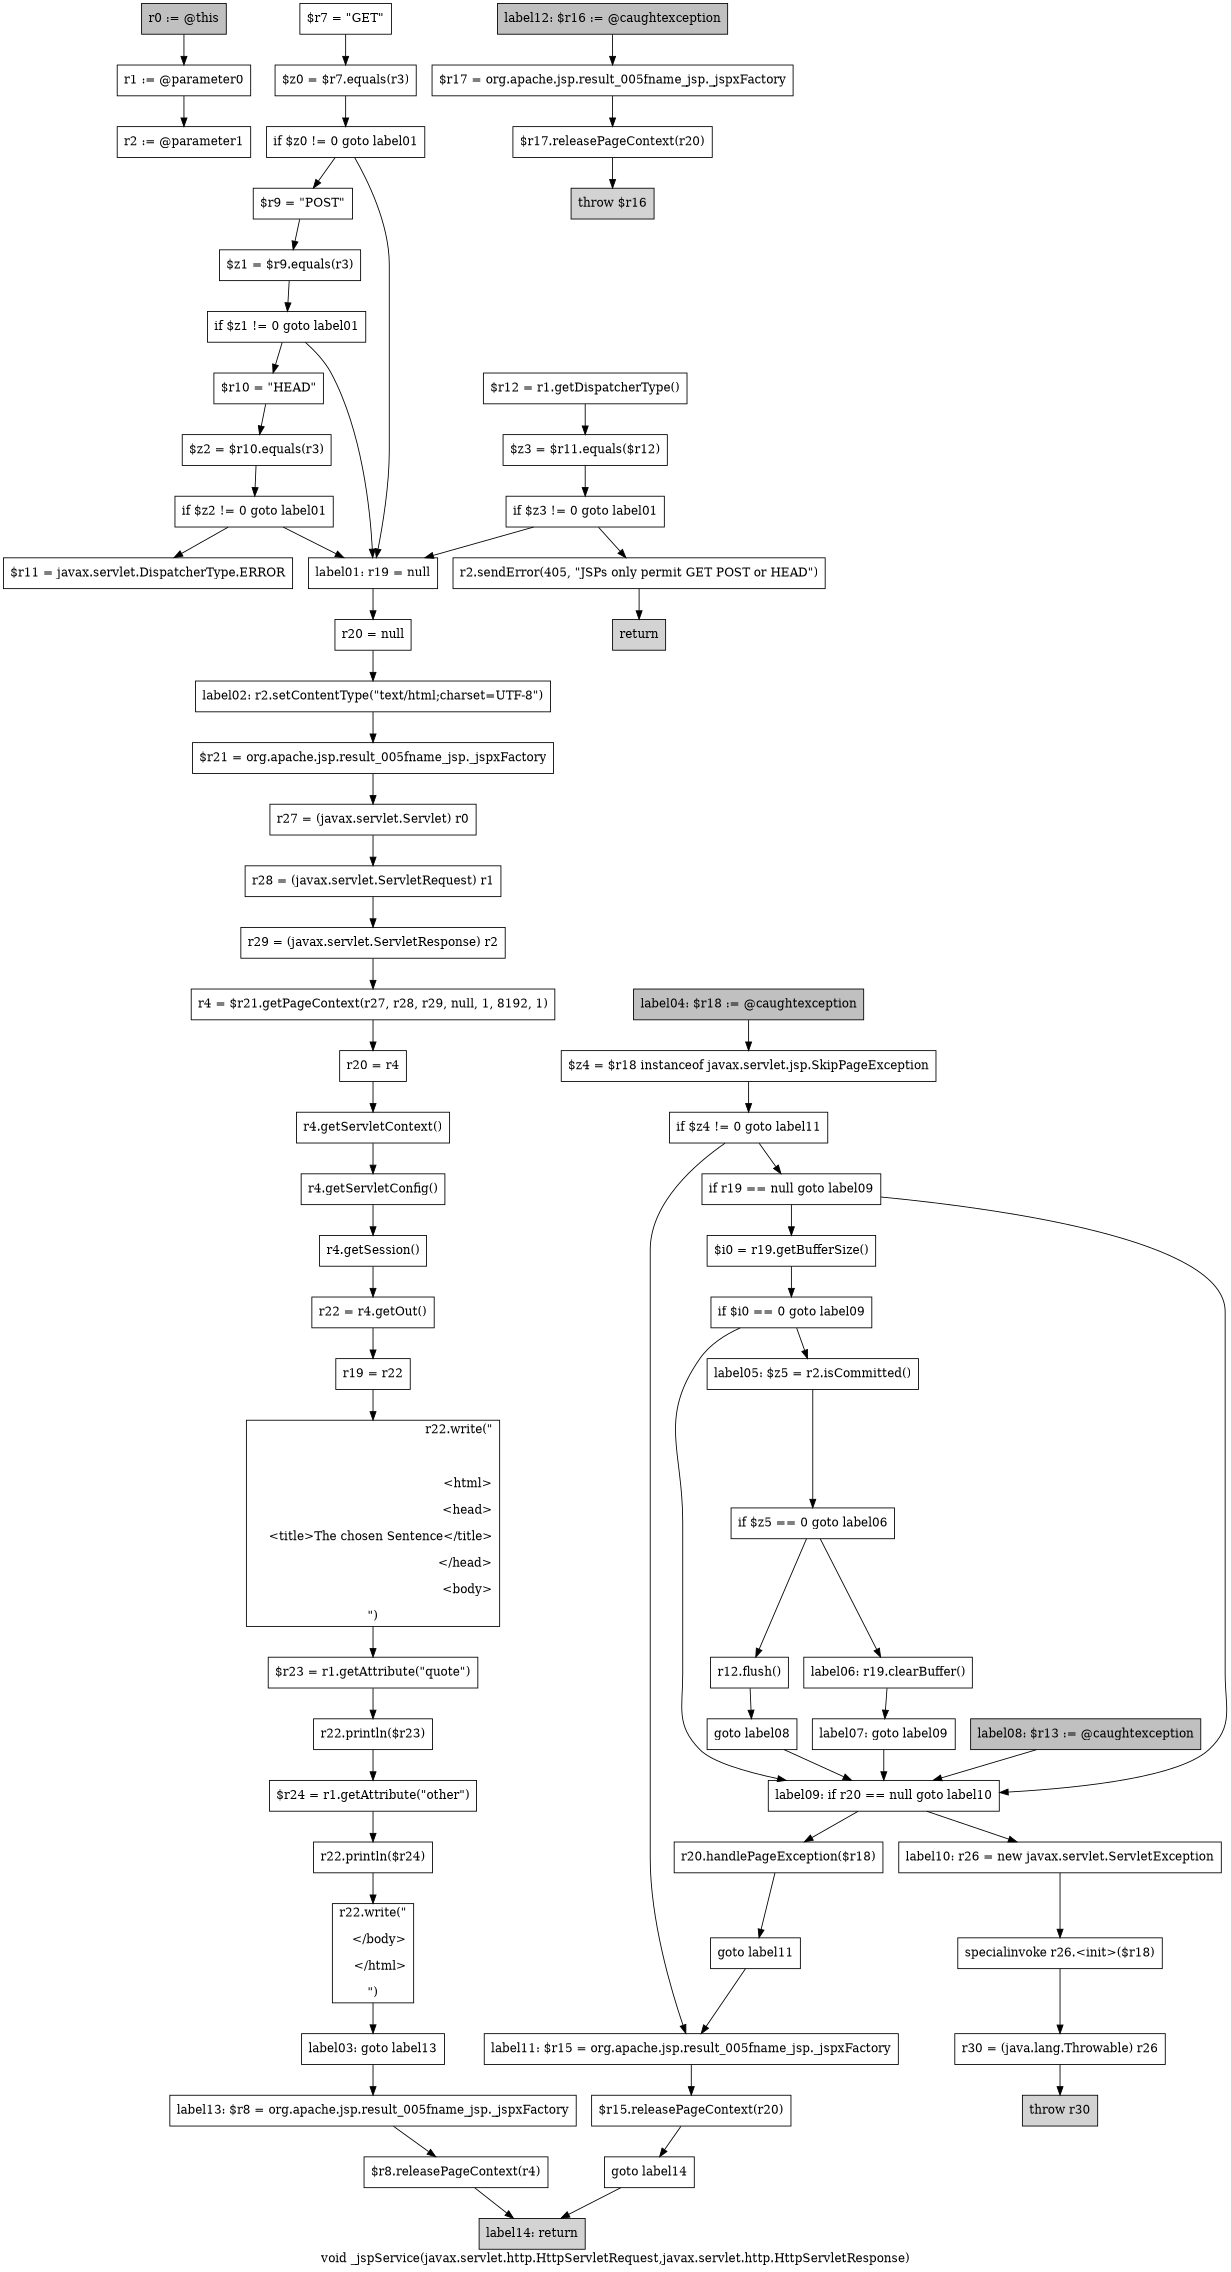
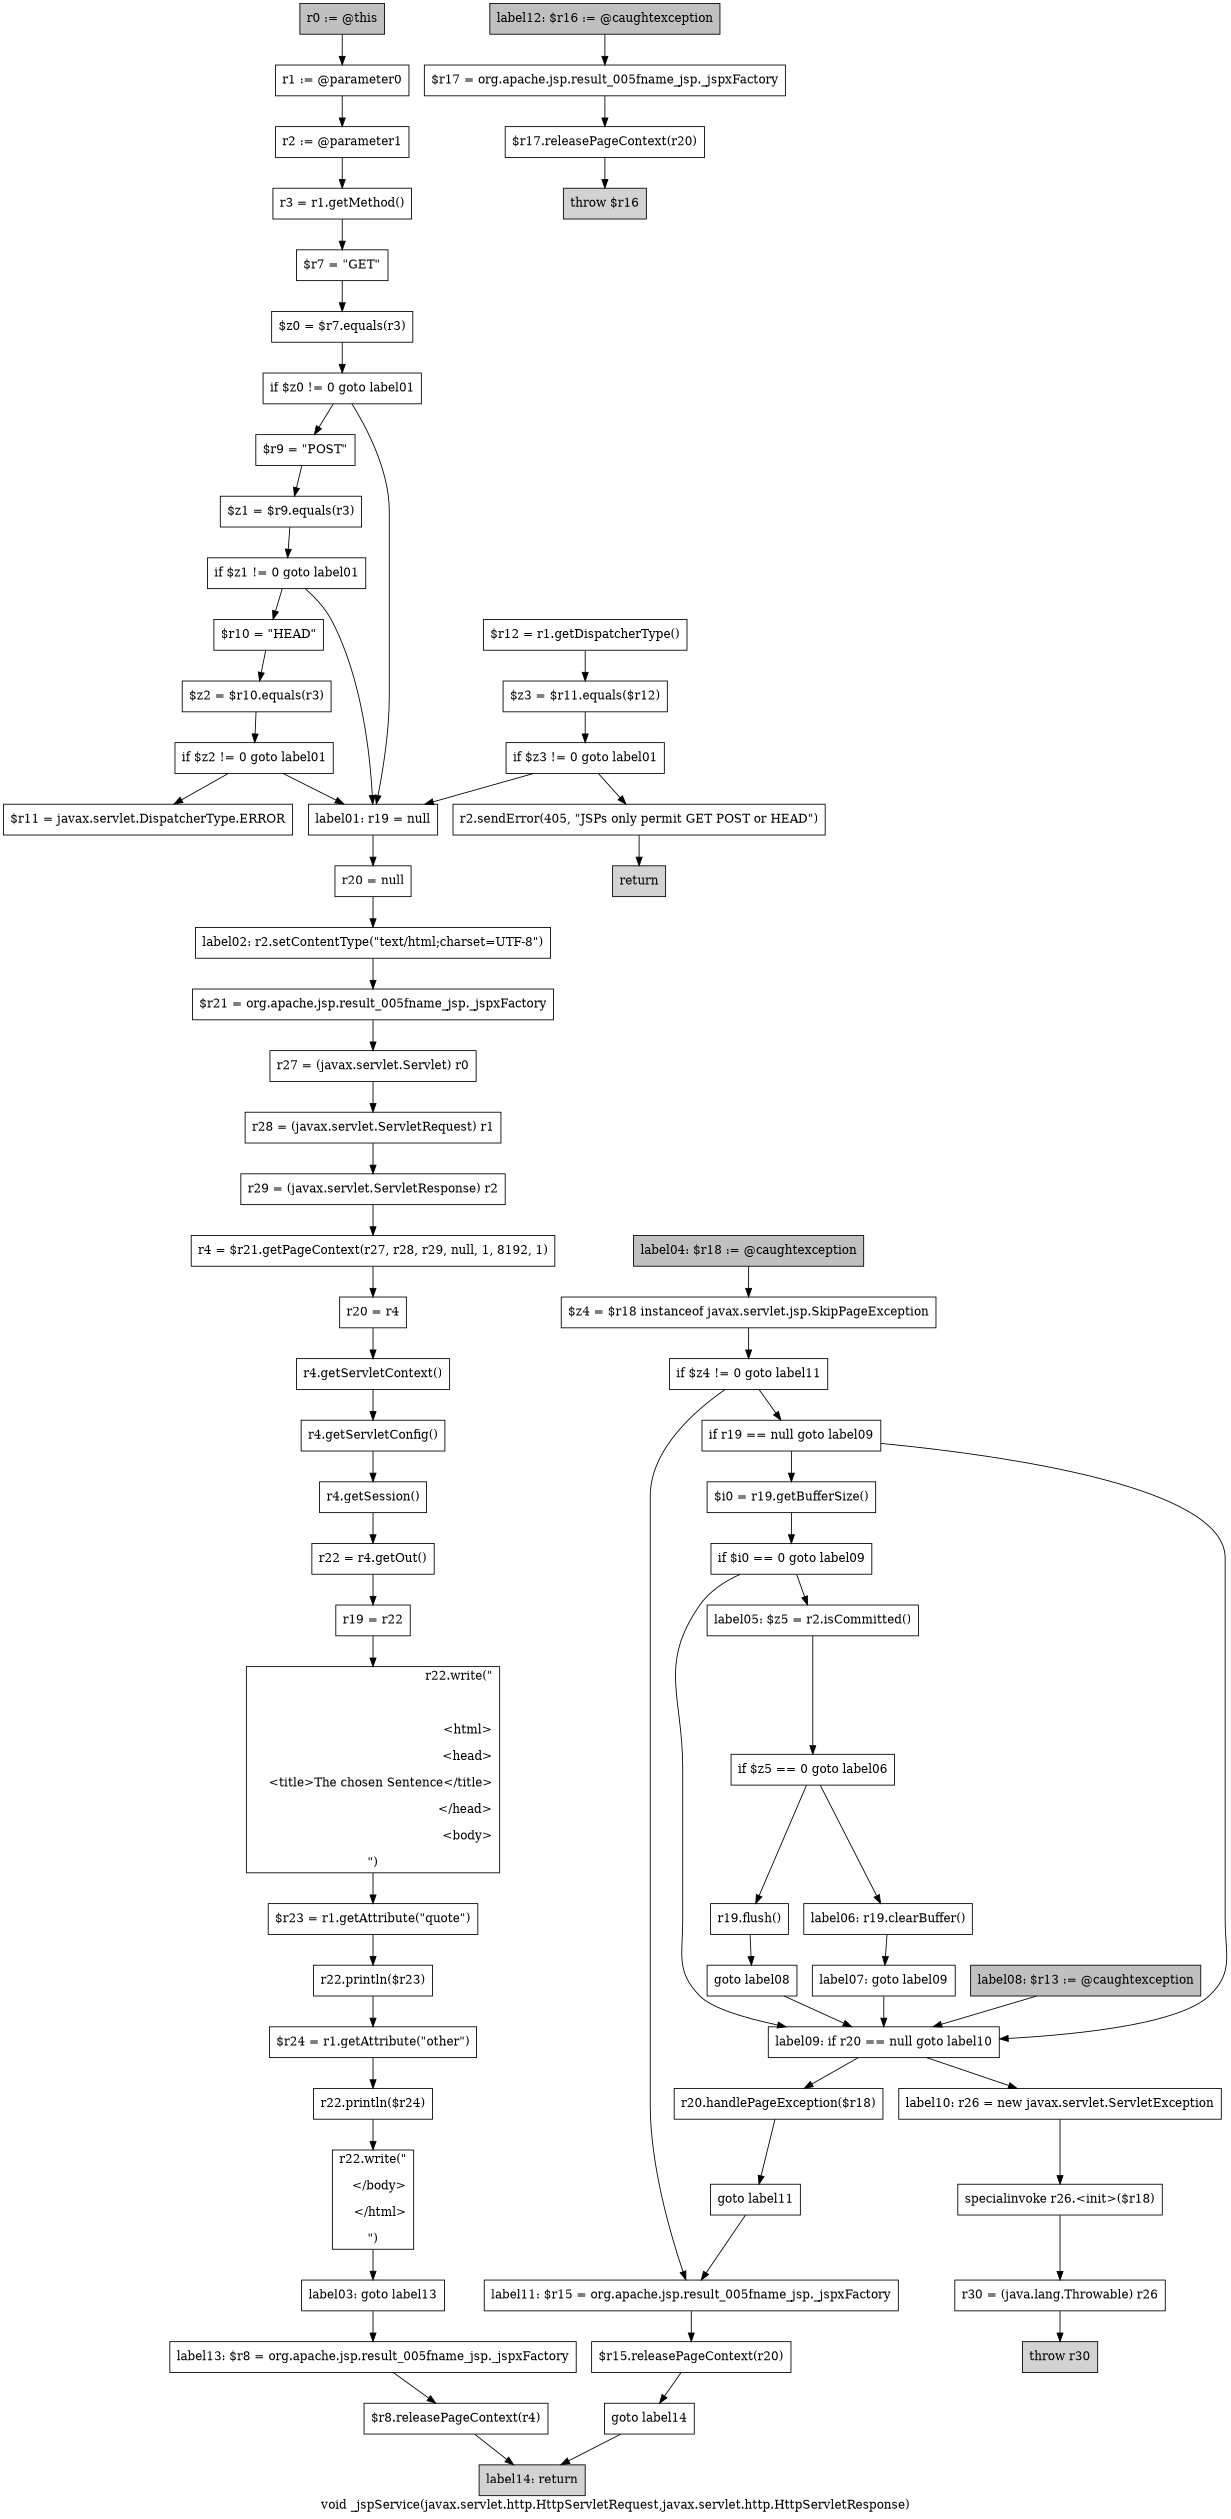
node "r3 = r1.getMethod()": added
node "r12.flush()": label "r12.flush()" -> "r19.flush()"
